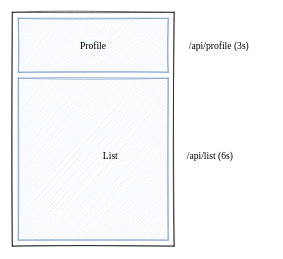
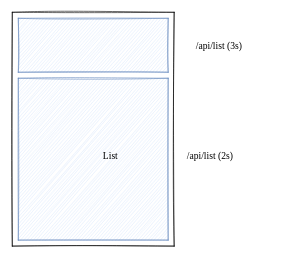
node "Profile": removed
node "/api/profile (3s)": label "/api/profile (3s)" -> "/api/list (3s)"
node "/api/list (6s)": label "/api/list (6s)" -> "/api/list (2s)"
